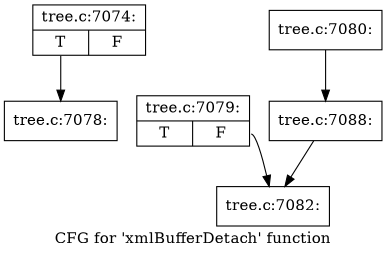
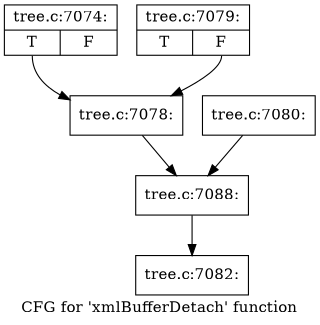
edge "tree.c:7078:" -> "tree.c:7088:": added
edge "tree.c:7079:" -> "tree.c:7082:": now "tree.c:7079:" -> "tree.c:7078:"
